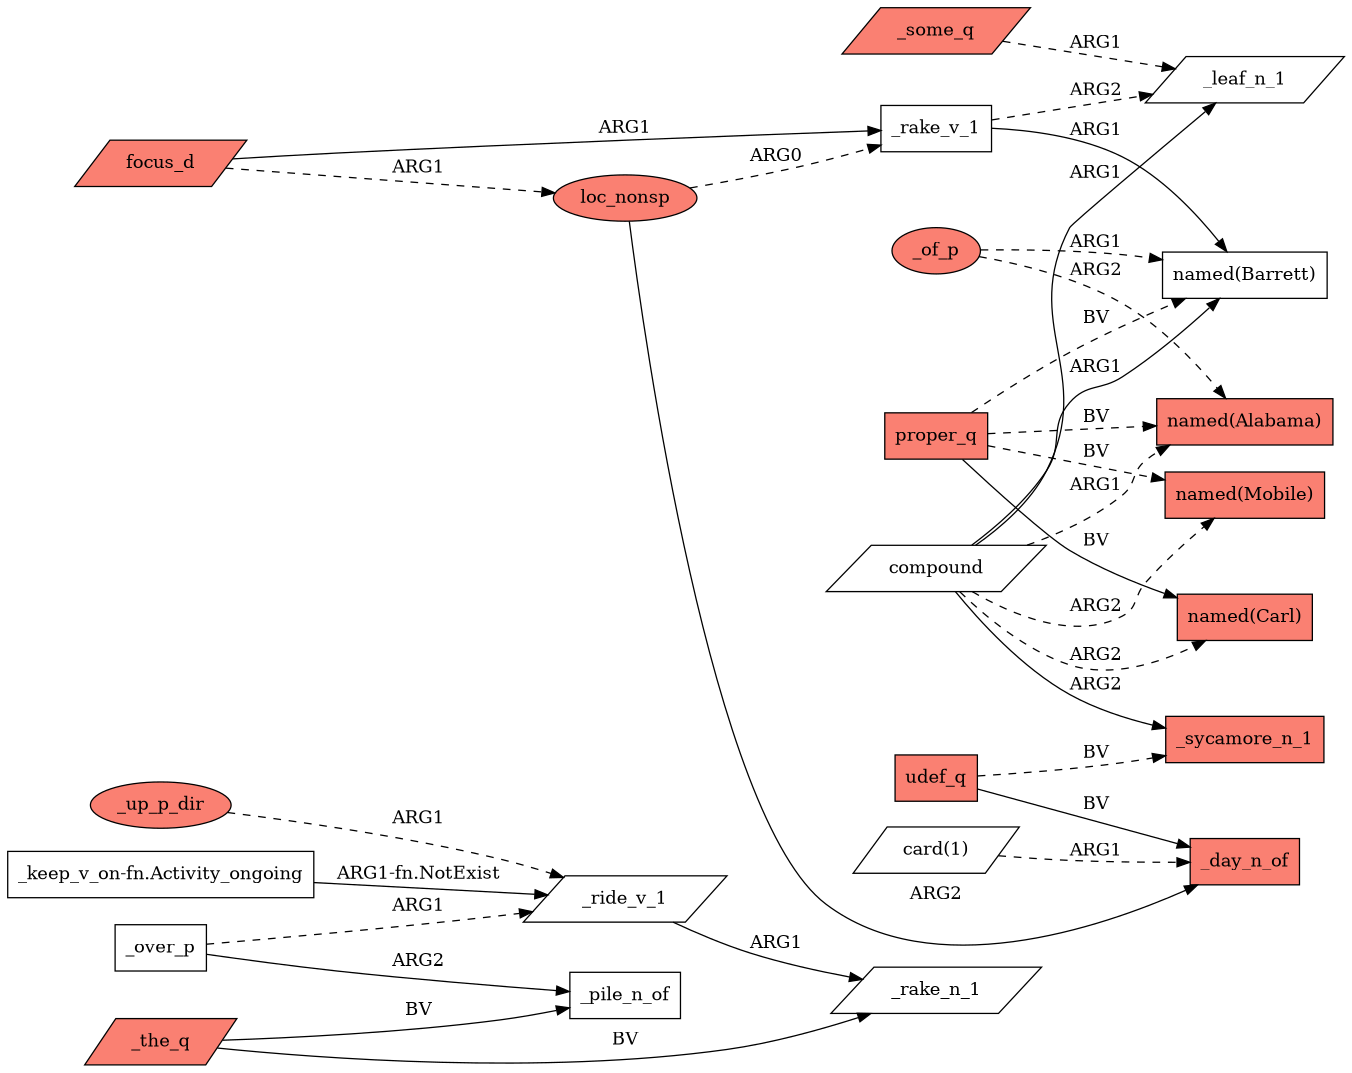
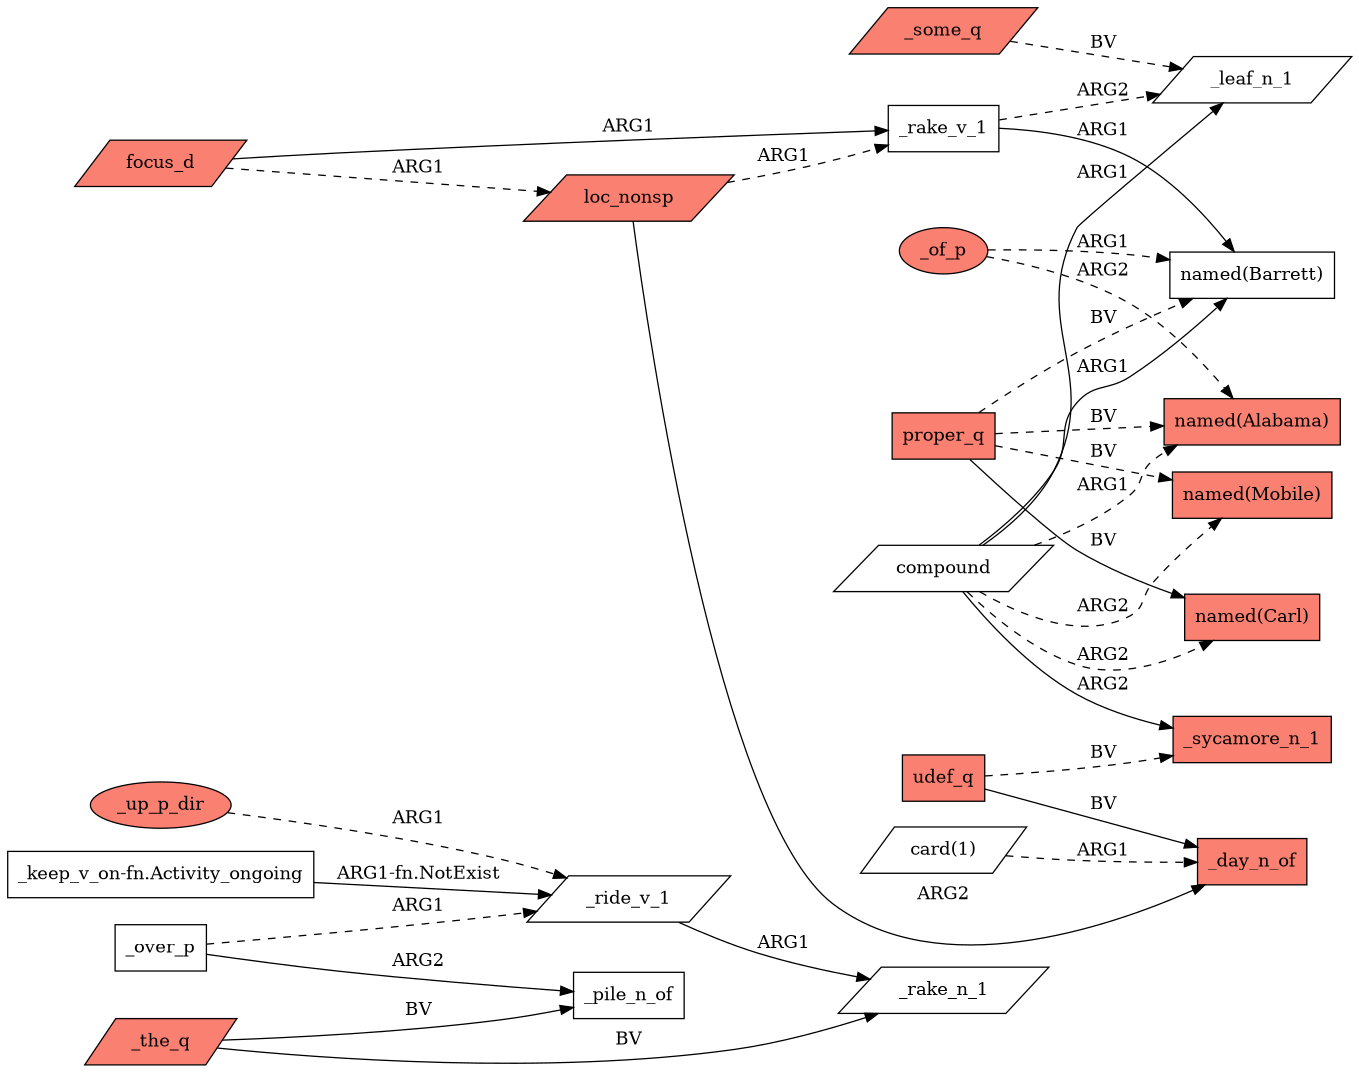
edge "_some_q" -> "_leaf_n_1": label "ARG1" -> "BV"
edge "loc_nonsp" -> "_rake_v_1": label "ARG0" -> "ARG1"
node "loc_nonsp": shape ellipse -> parallelogram
